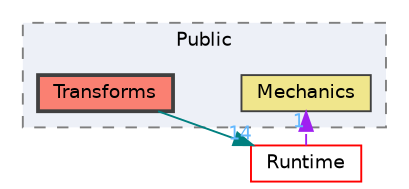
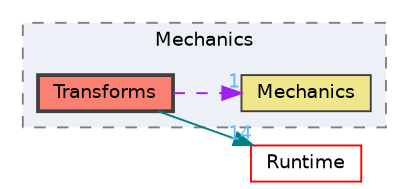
cluster "Public": label "Public" -> "Mechanics"
edge "Runtime" -> "Mechanics": now "Transforms" -> "Mechanics"
